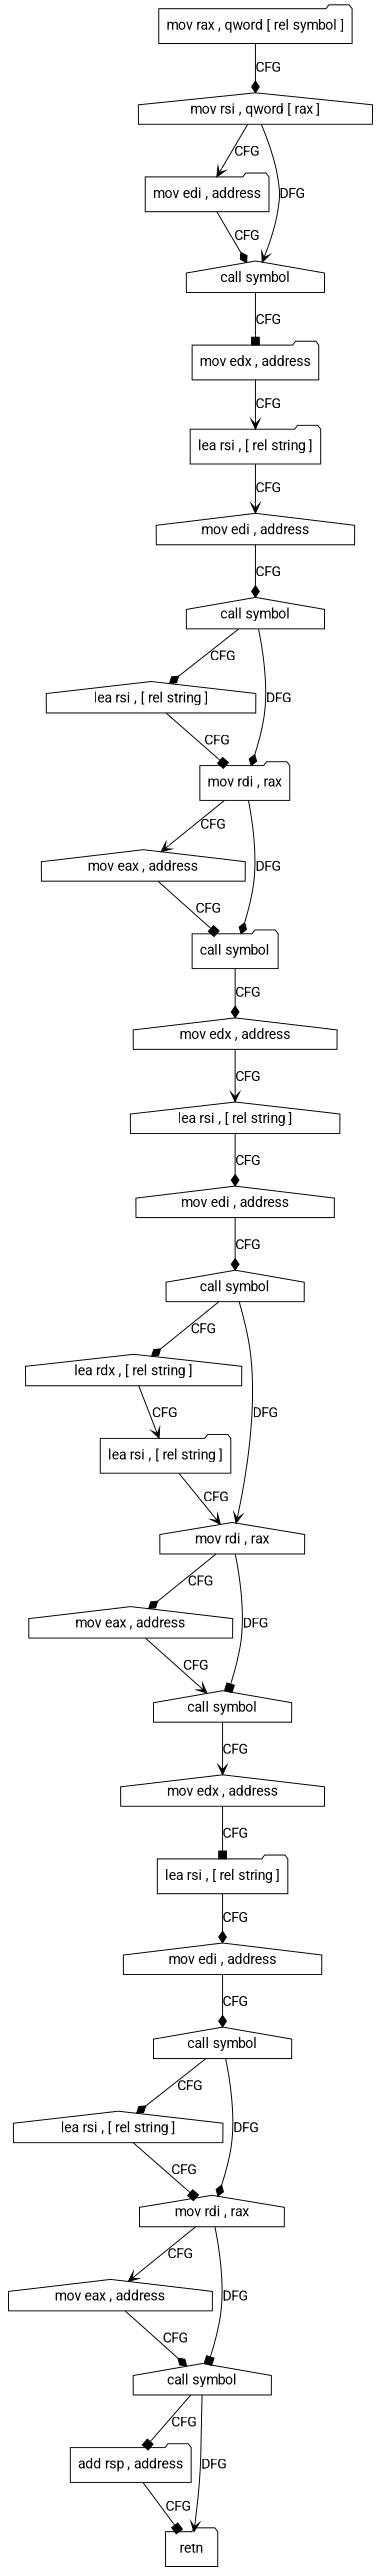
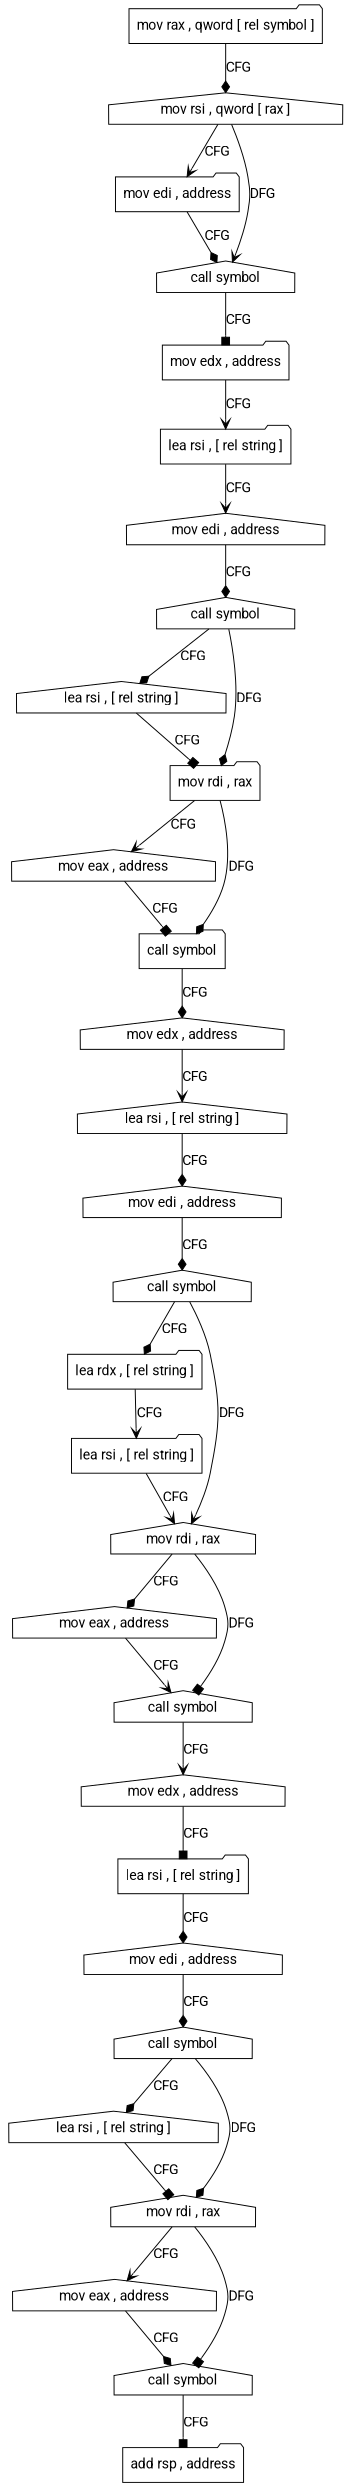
node "lea rdx , [ rel string ]": shape house -> folder
node "retn": removed
